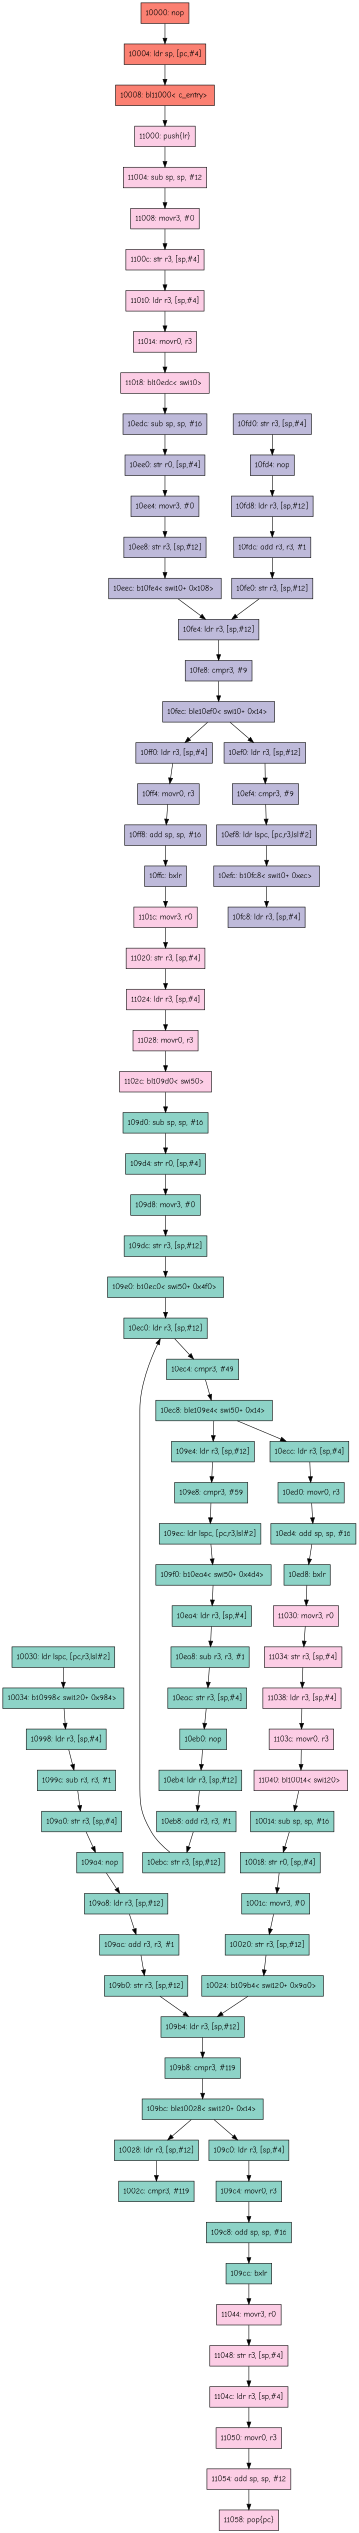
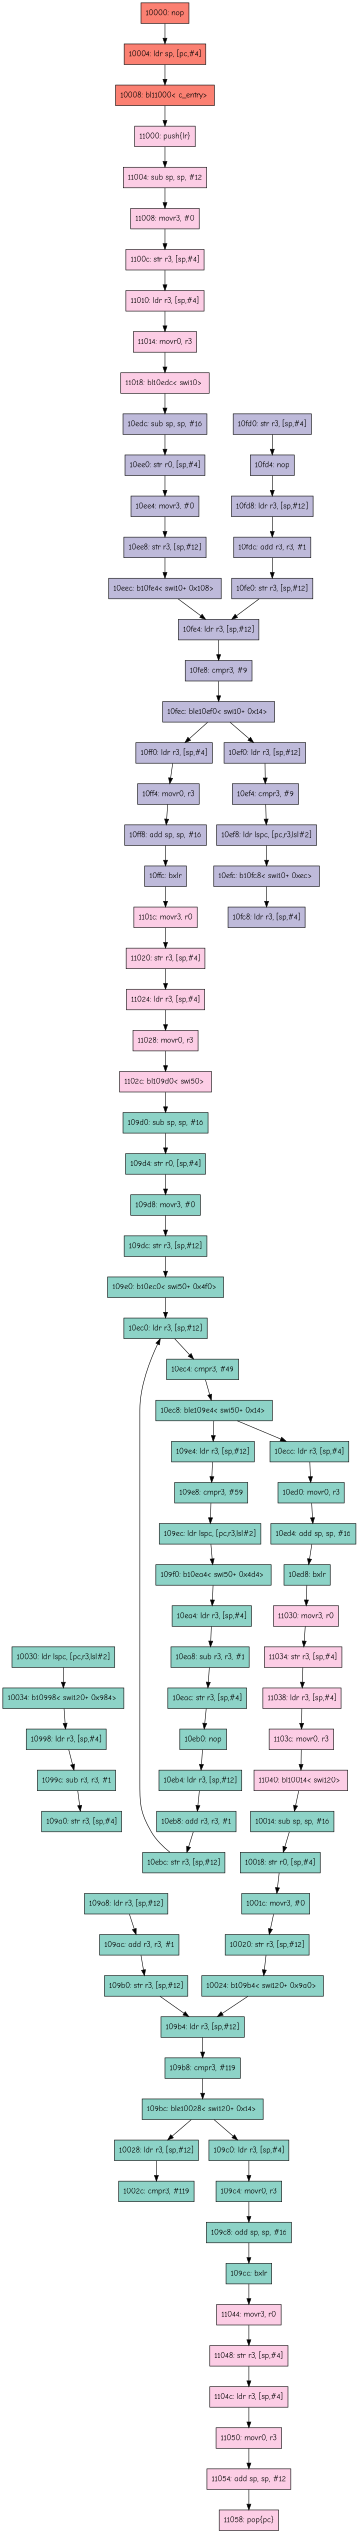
node "109a4: nop": removed
